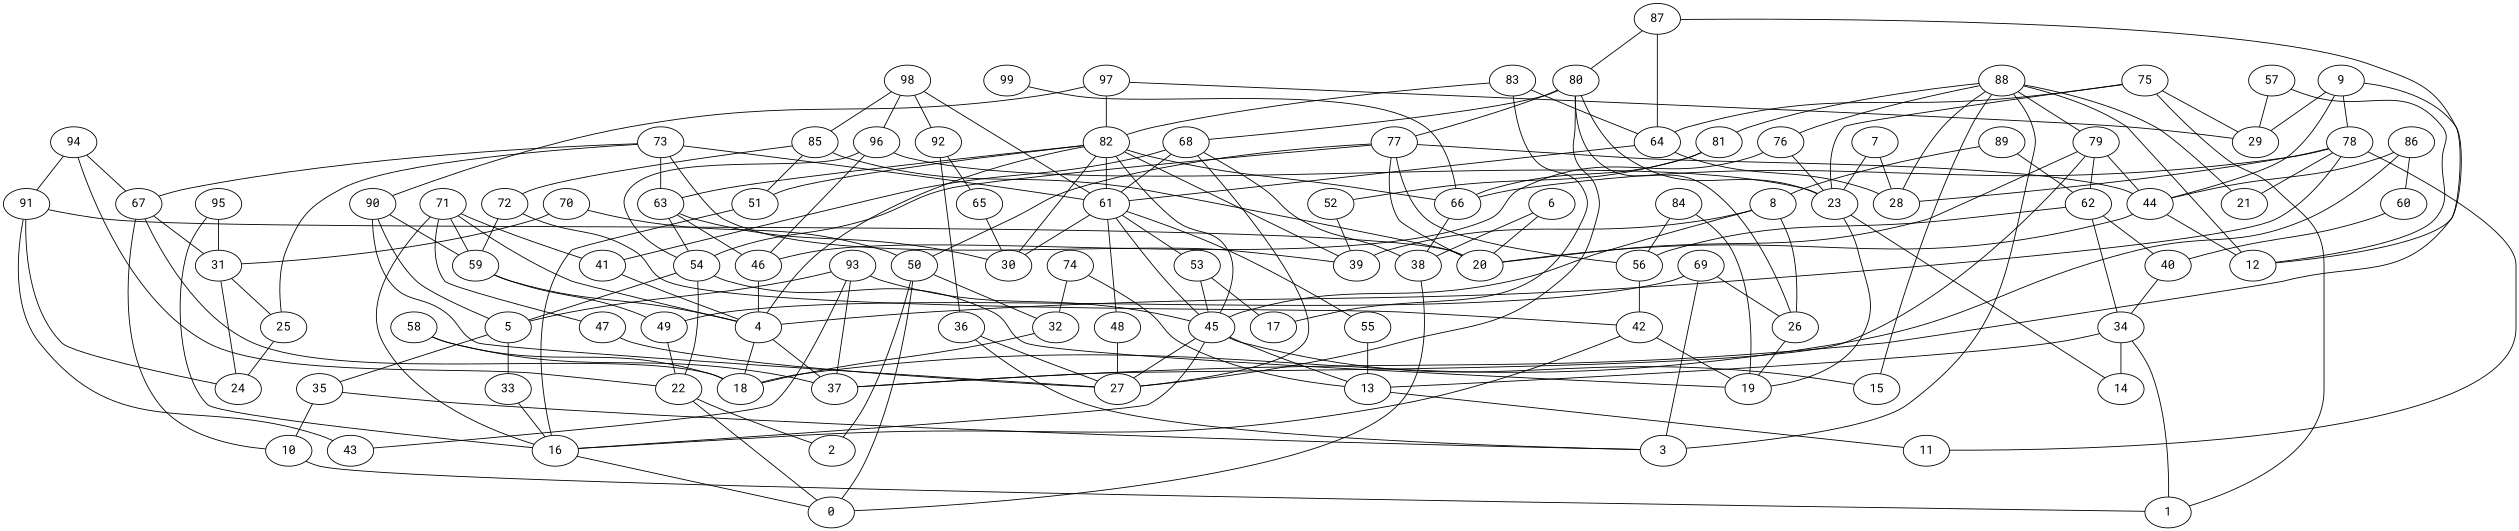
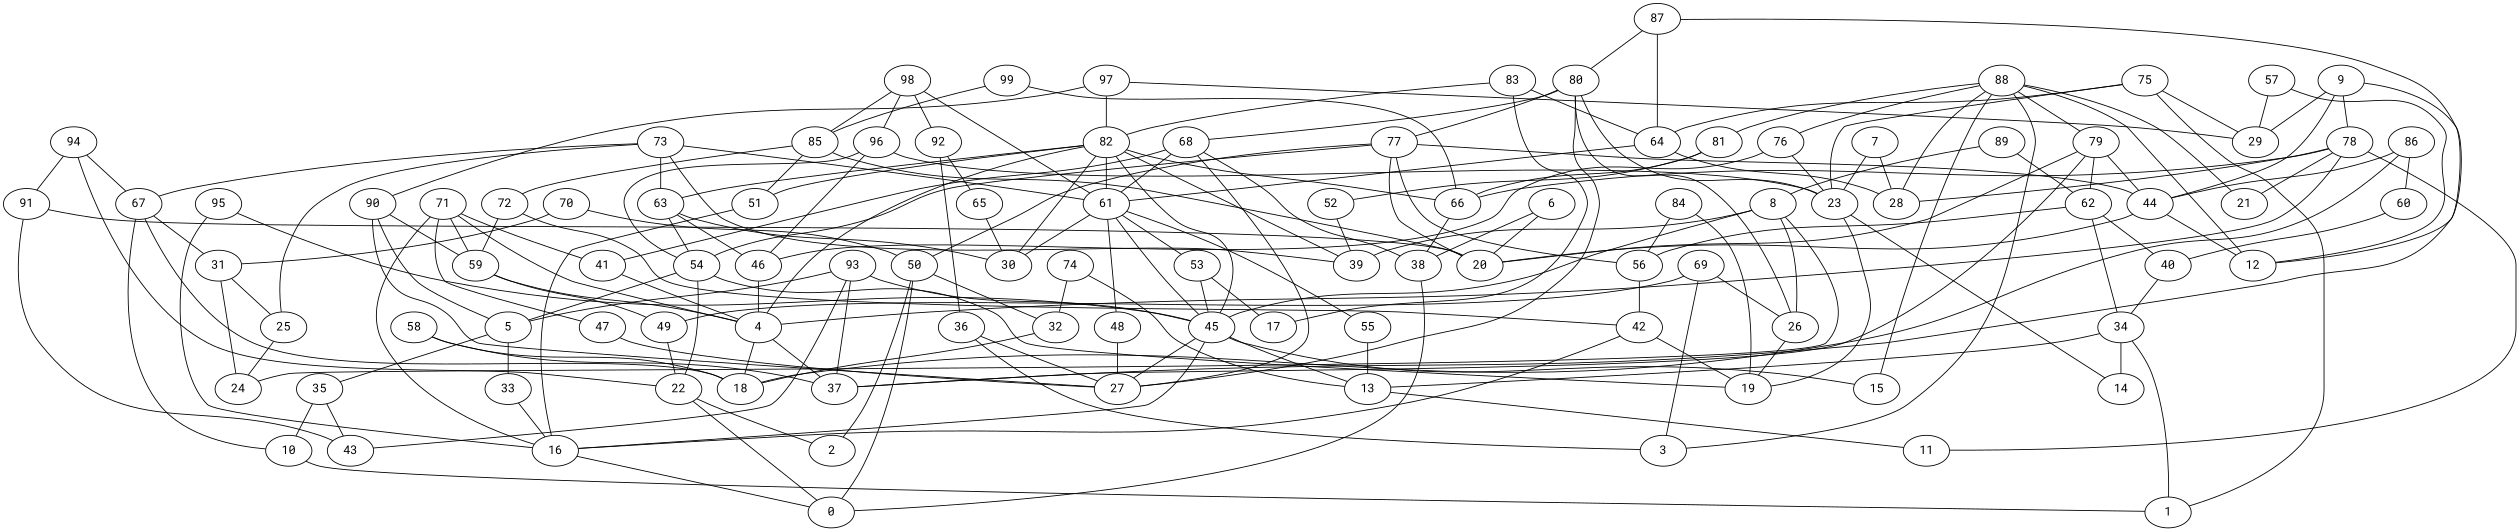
edge "99" -- "85": added
edge "95" -- "31": now "95" -- "45"
edge "91" -- "24": now "8" -- "24"
edge "35" -- "3": now "35" -- "43"
